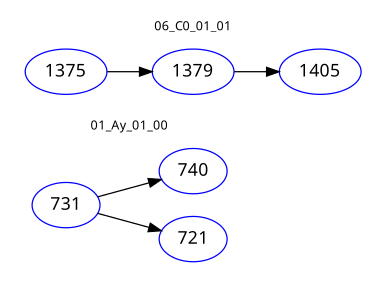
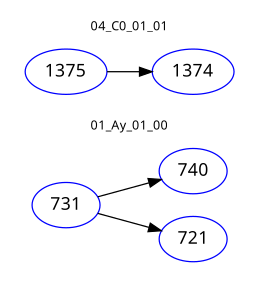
cluster "06_C0_01_01": label "06_C0_01_01" -> "04_C0_01_01"
node "1379": label "1379" -> "1374"
node "1405": removed
